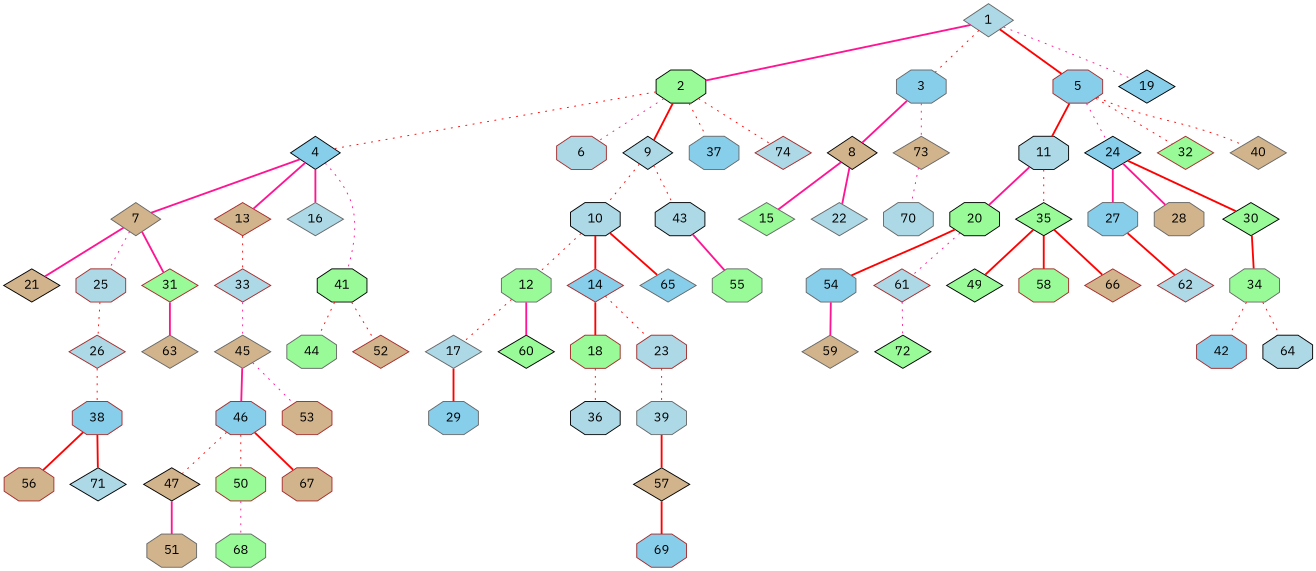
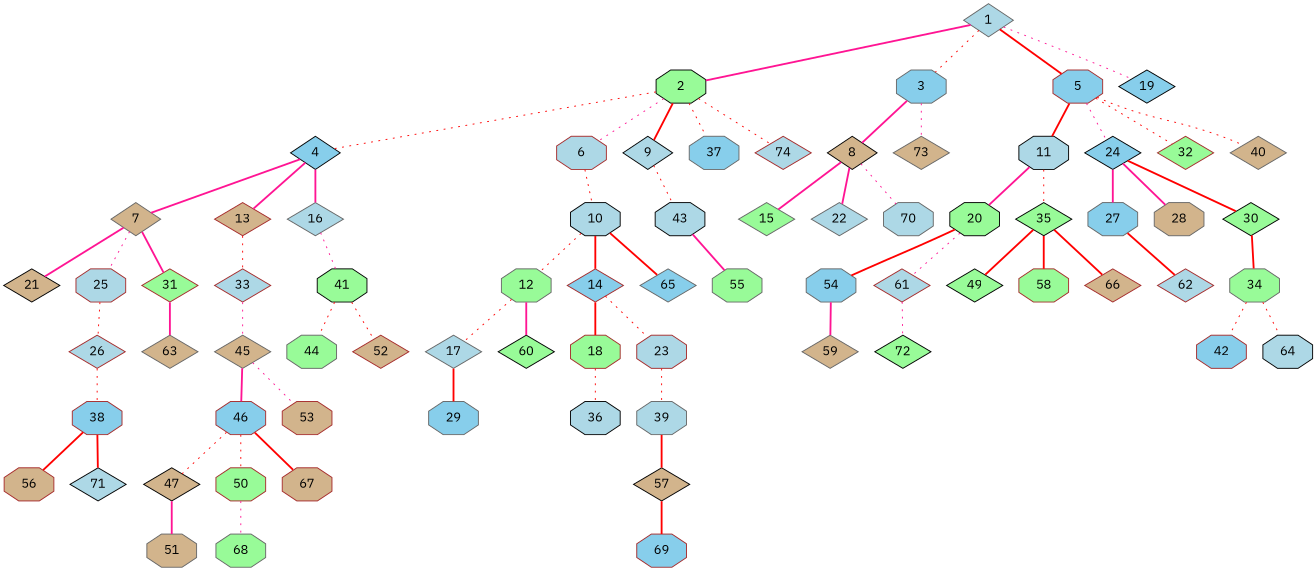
edge "9" -- "10": now "6" -- "10"
edge "73" -- "70": now "8" -- "70"
edge "4" -- "41": now "16" -- "41"
